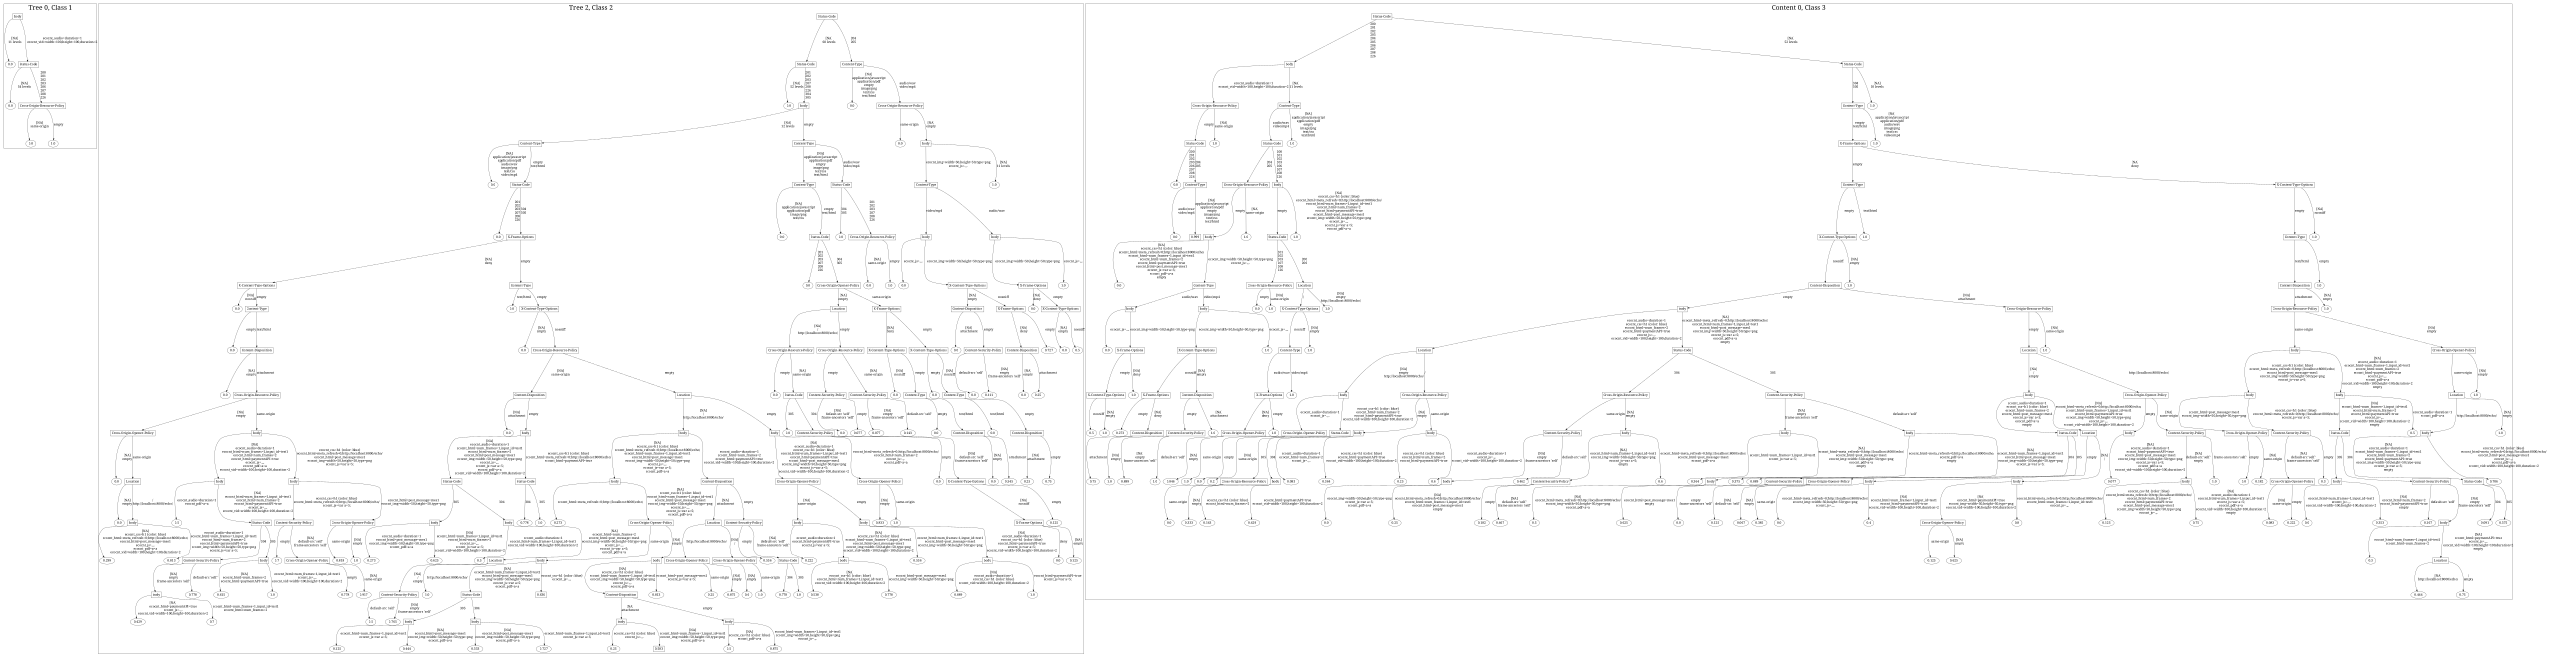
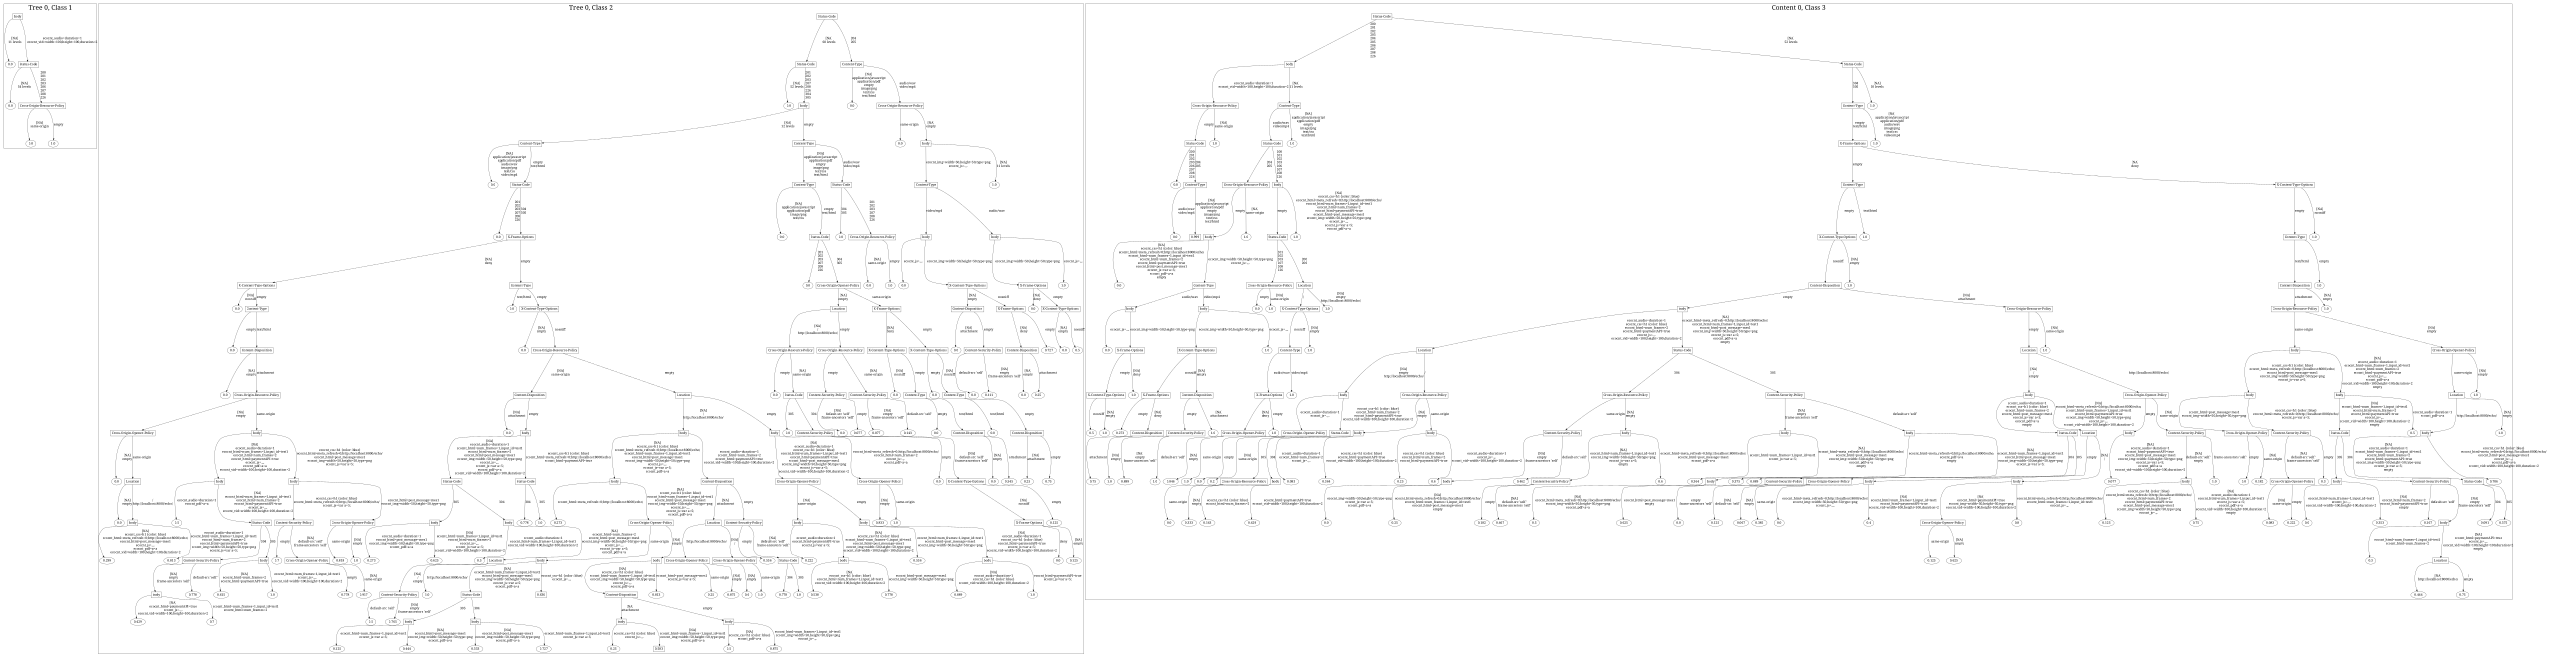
cluster "Tree 2, Class 2": label "Tree 2, Class 2" -> "Tree 0, Class 2"
